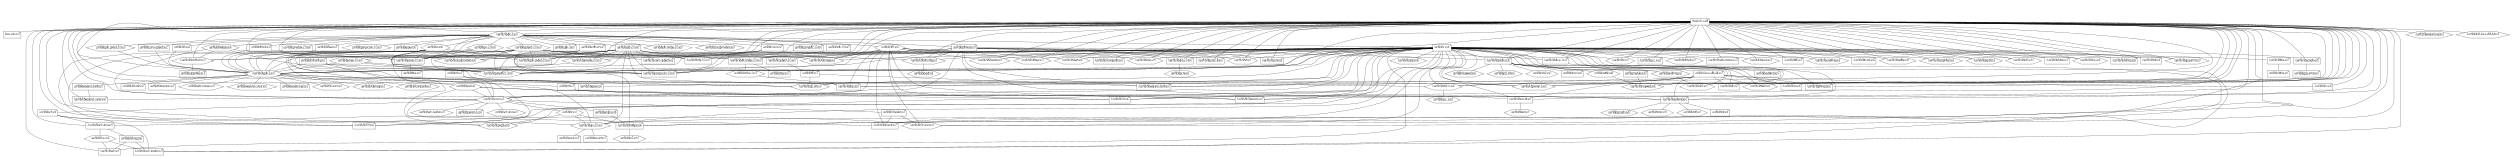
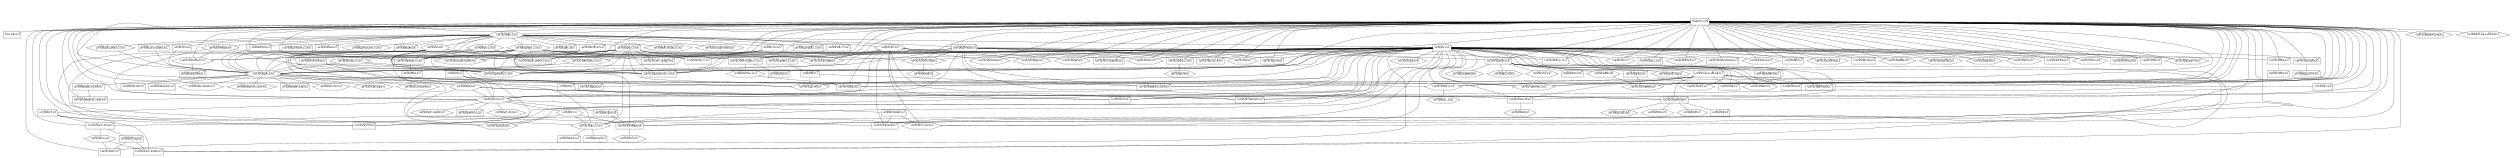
edge "/bin/arch-audit" -- "/usr/lib/libthai.so.0": added
edge "usr/liblibepoxy.so.0" -- "/usr/lib/libgdk-3.so.0": now "usr/liblibepoxy.so.0" -- "usr/liblibpango-1.0.so.0"
node "usr/libgmodule.so.10": label "usr/libgmodule.so.10" -> "usr/liblibgmp.so.10"
